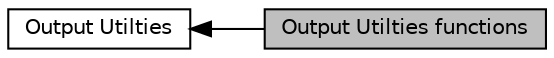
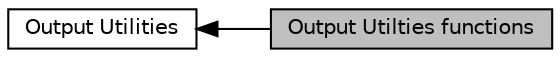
node "Output Utilties": label "Output Utilties" -> "Output Utilities"
